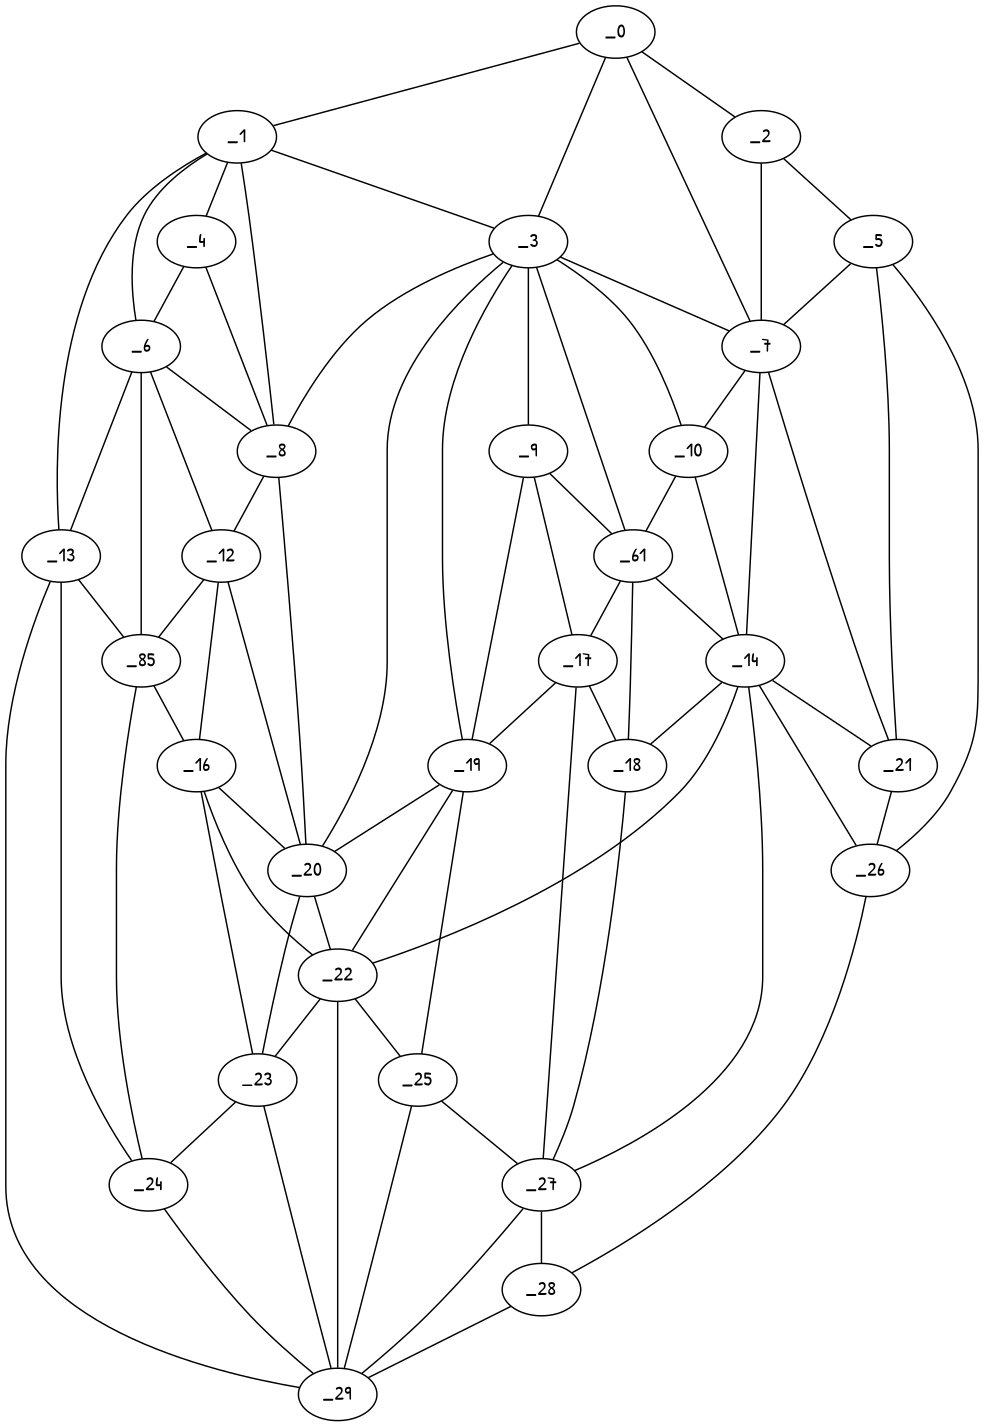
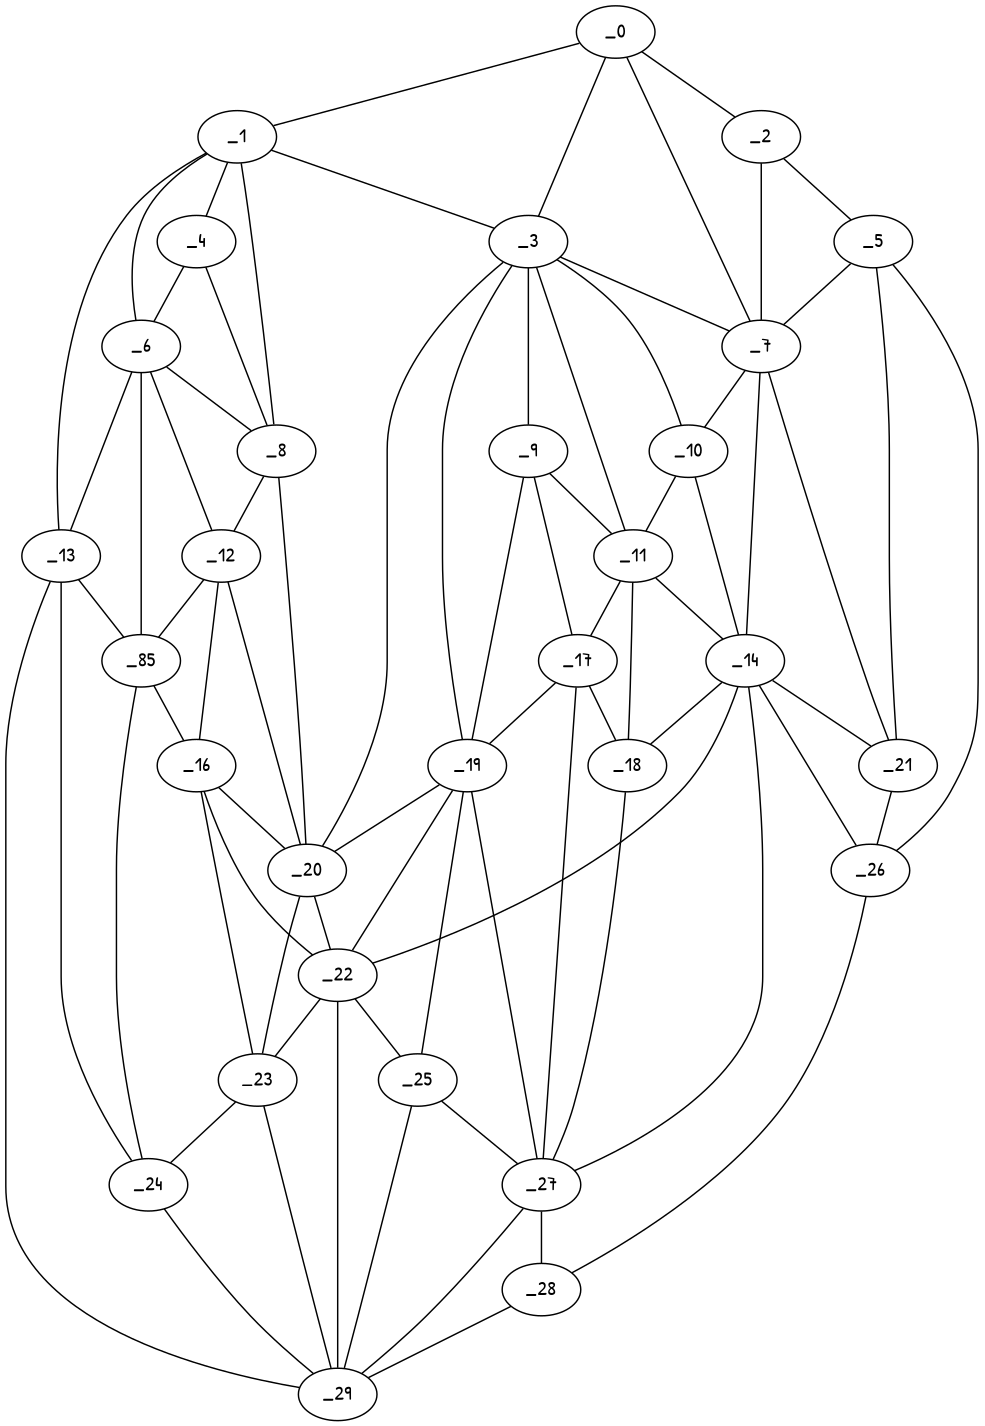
edge "_3" -- "_8": removed
node "_61": label "_61" -> "_11"
edge "_19" -- "_27": added
